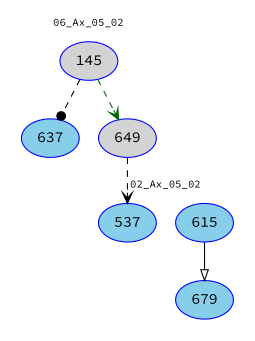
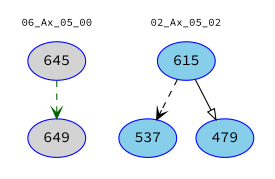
cluster "06_Ax_05_02": label "06_Ax_05_02" -> "06_Ax_05_00"
node "145": label "145" -> "645"
node "637": removed
edge "649" -> "537": now "615" -> "537"
node "679": label "679" -> "479"
